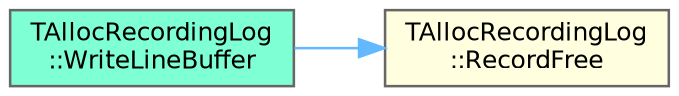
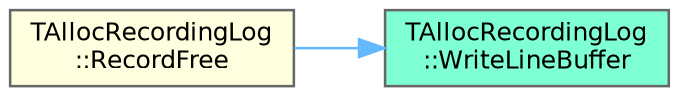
edge "TAllocRecordingLog ::WriteLineBuffer" -> "TAllocRecordingLog ::RecordFree": reversed
